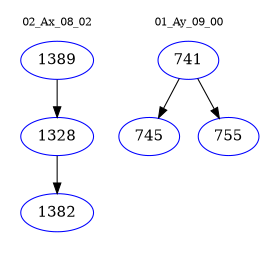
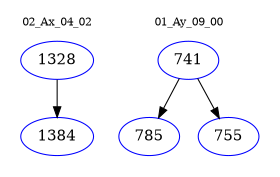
cluster "02_Ax_08_02": label "02_Ax_08_02" -> "02_Ax_04_02"
node "1389": removed
node "745": label "745" -> "785"
node "1382": label "1382" -> "1384"
